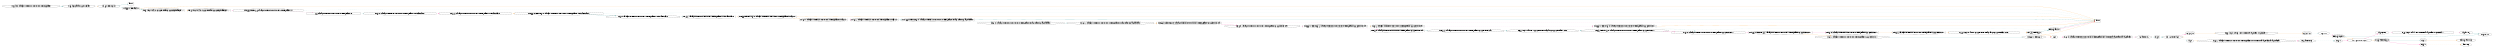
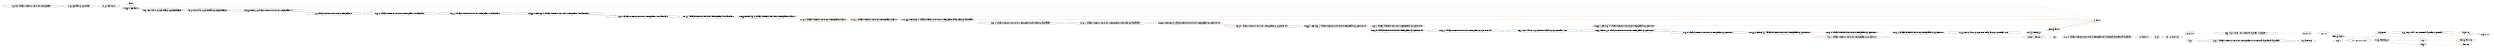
node "r1 := @parameter0: java.this.Object": label "r1 := @parameter0: java.this.Object" -> "r1 := @parameter0: java.lang.Object"
